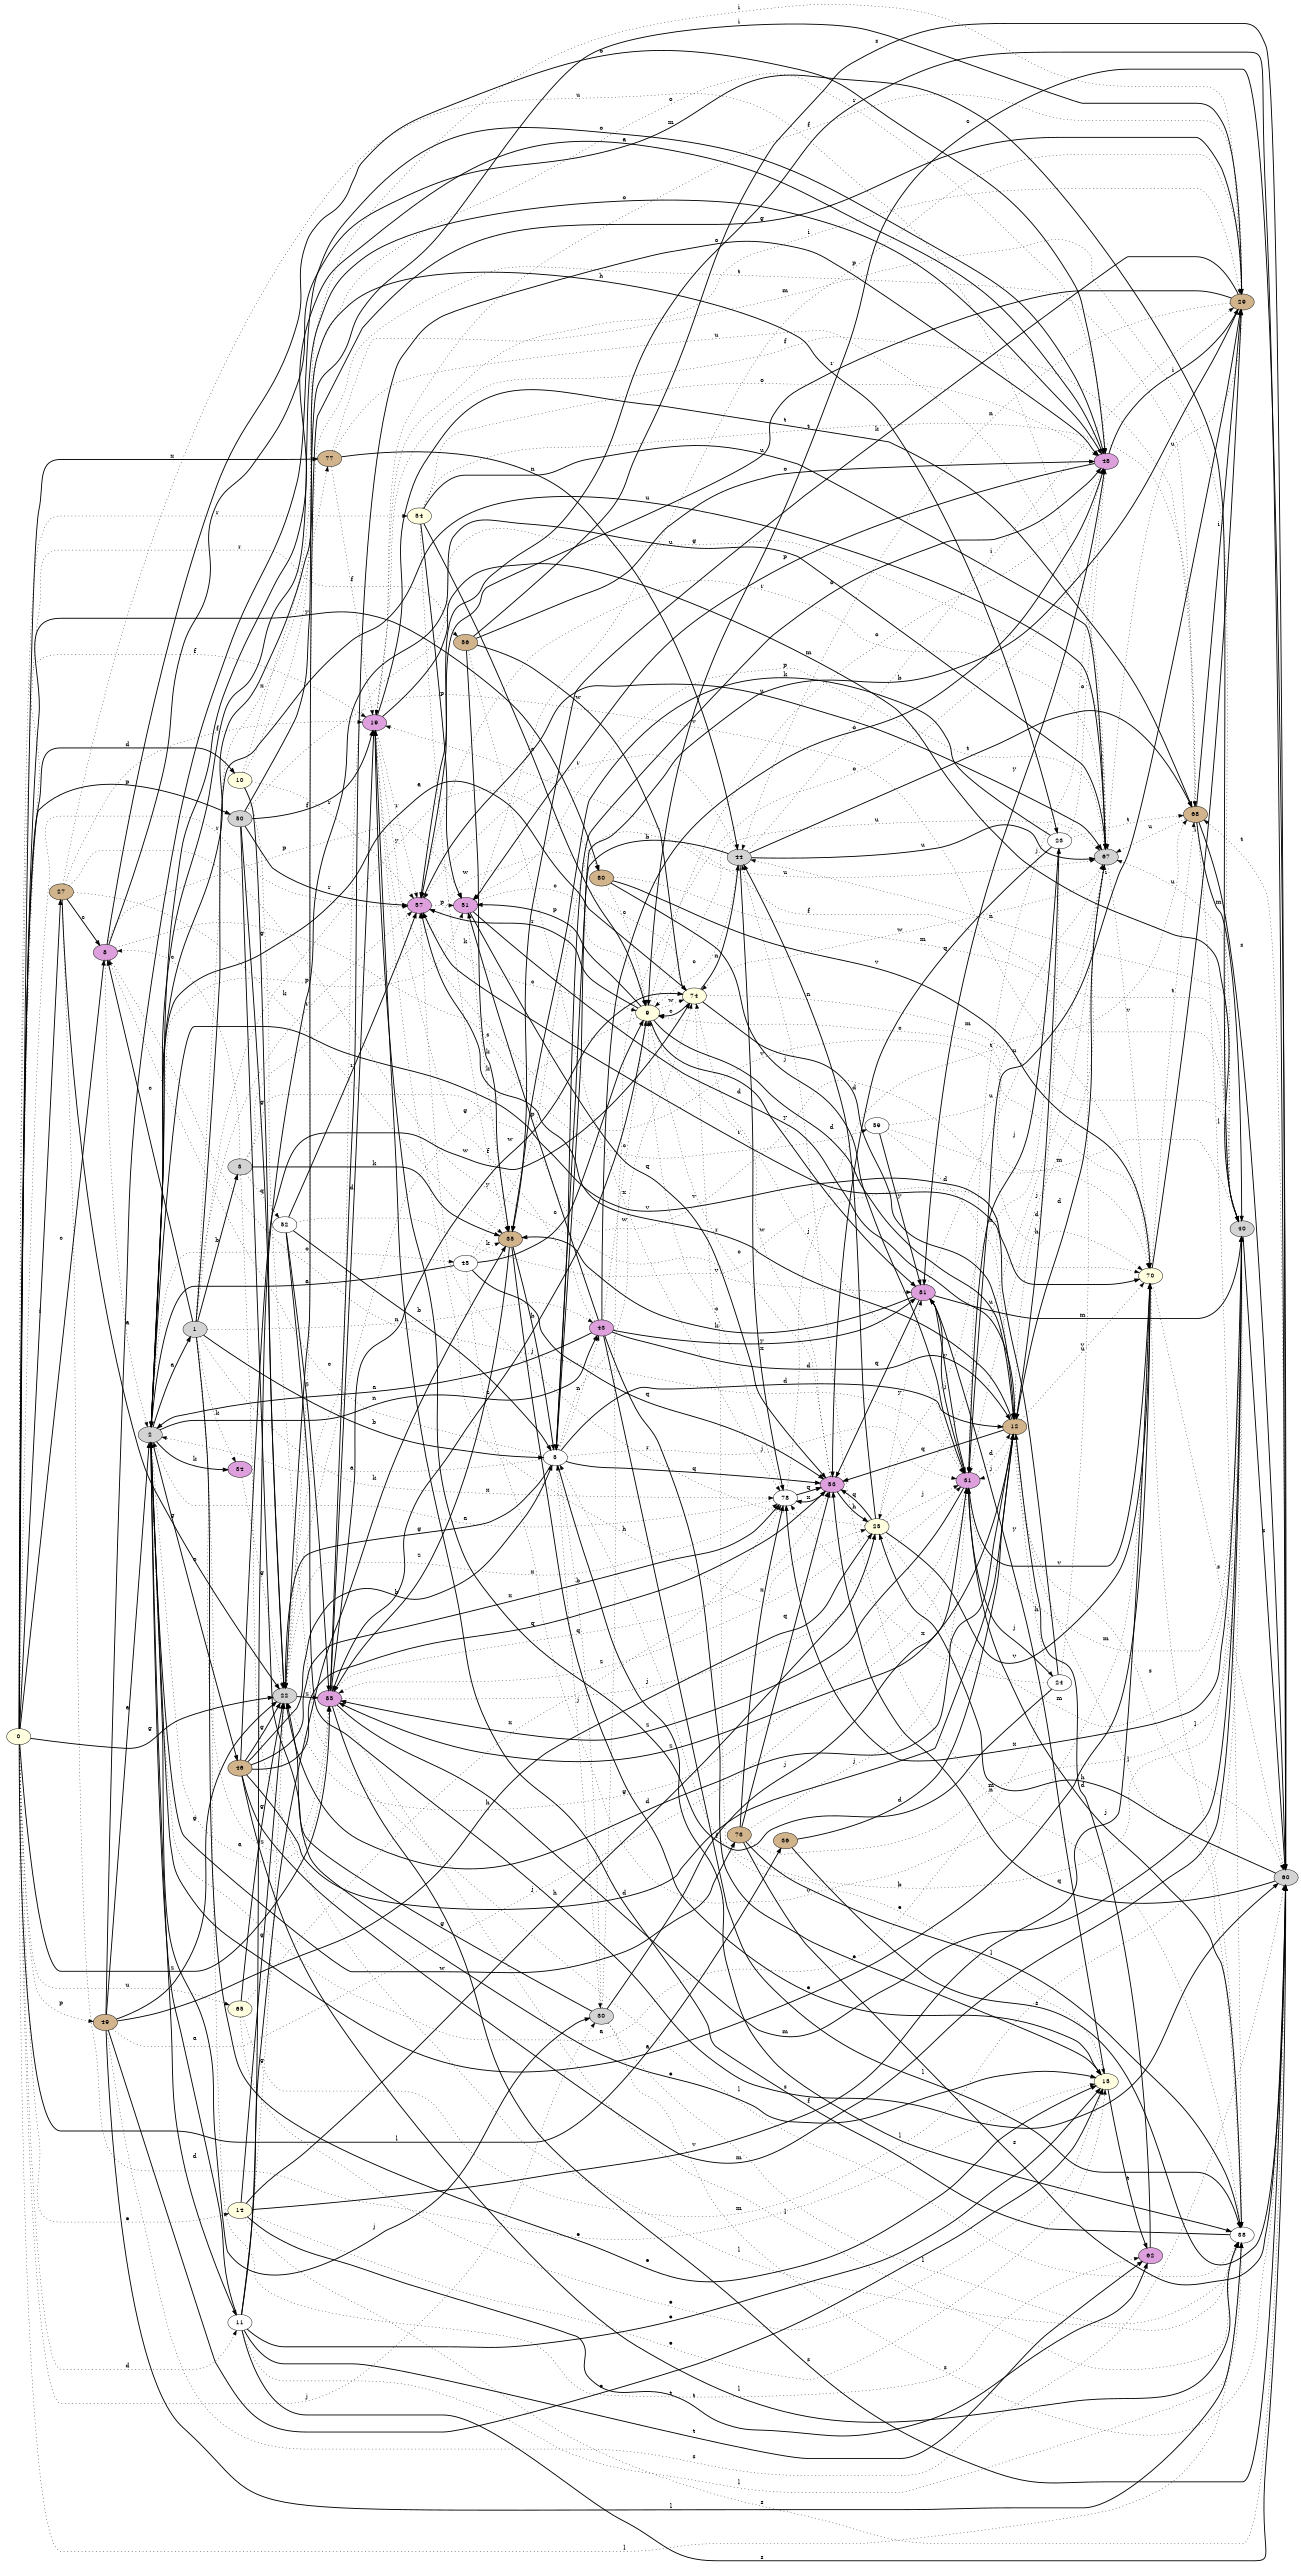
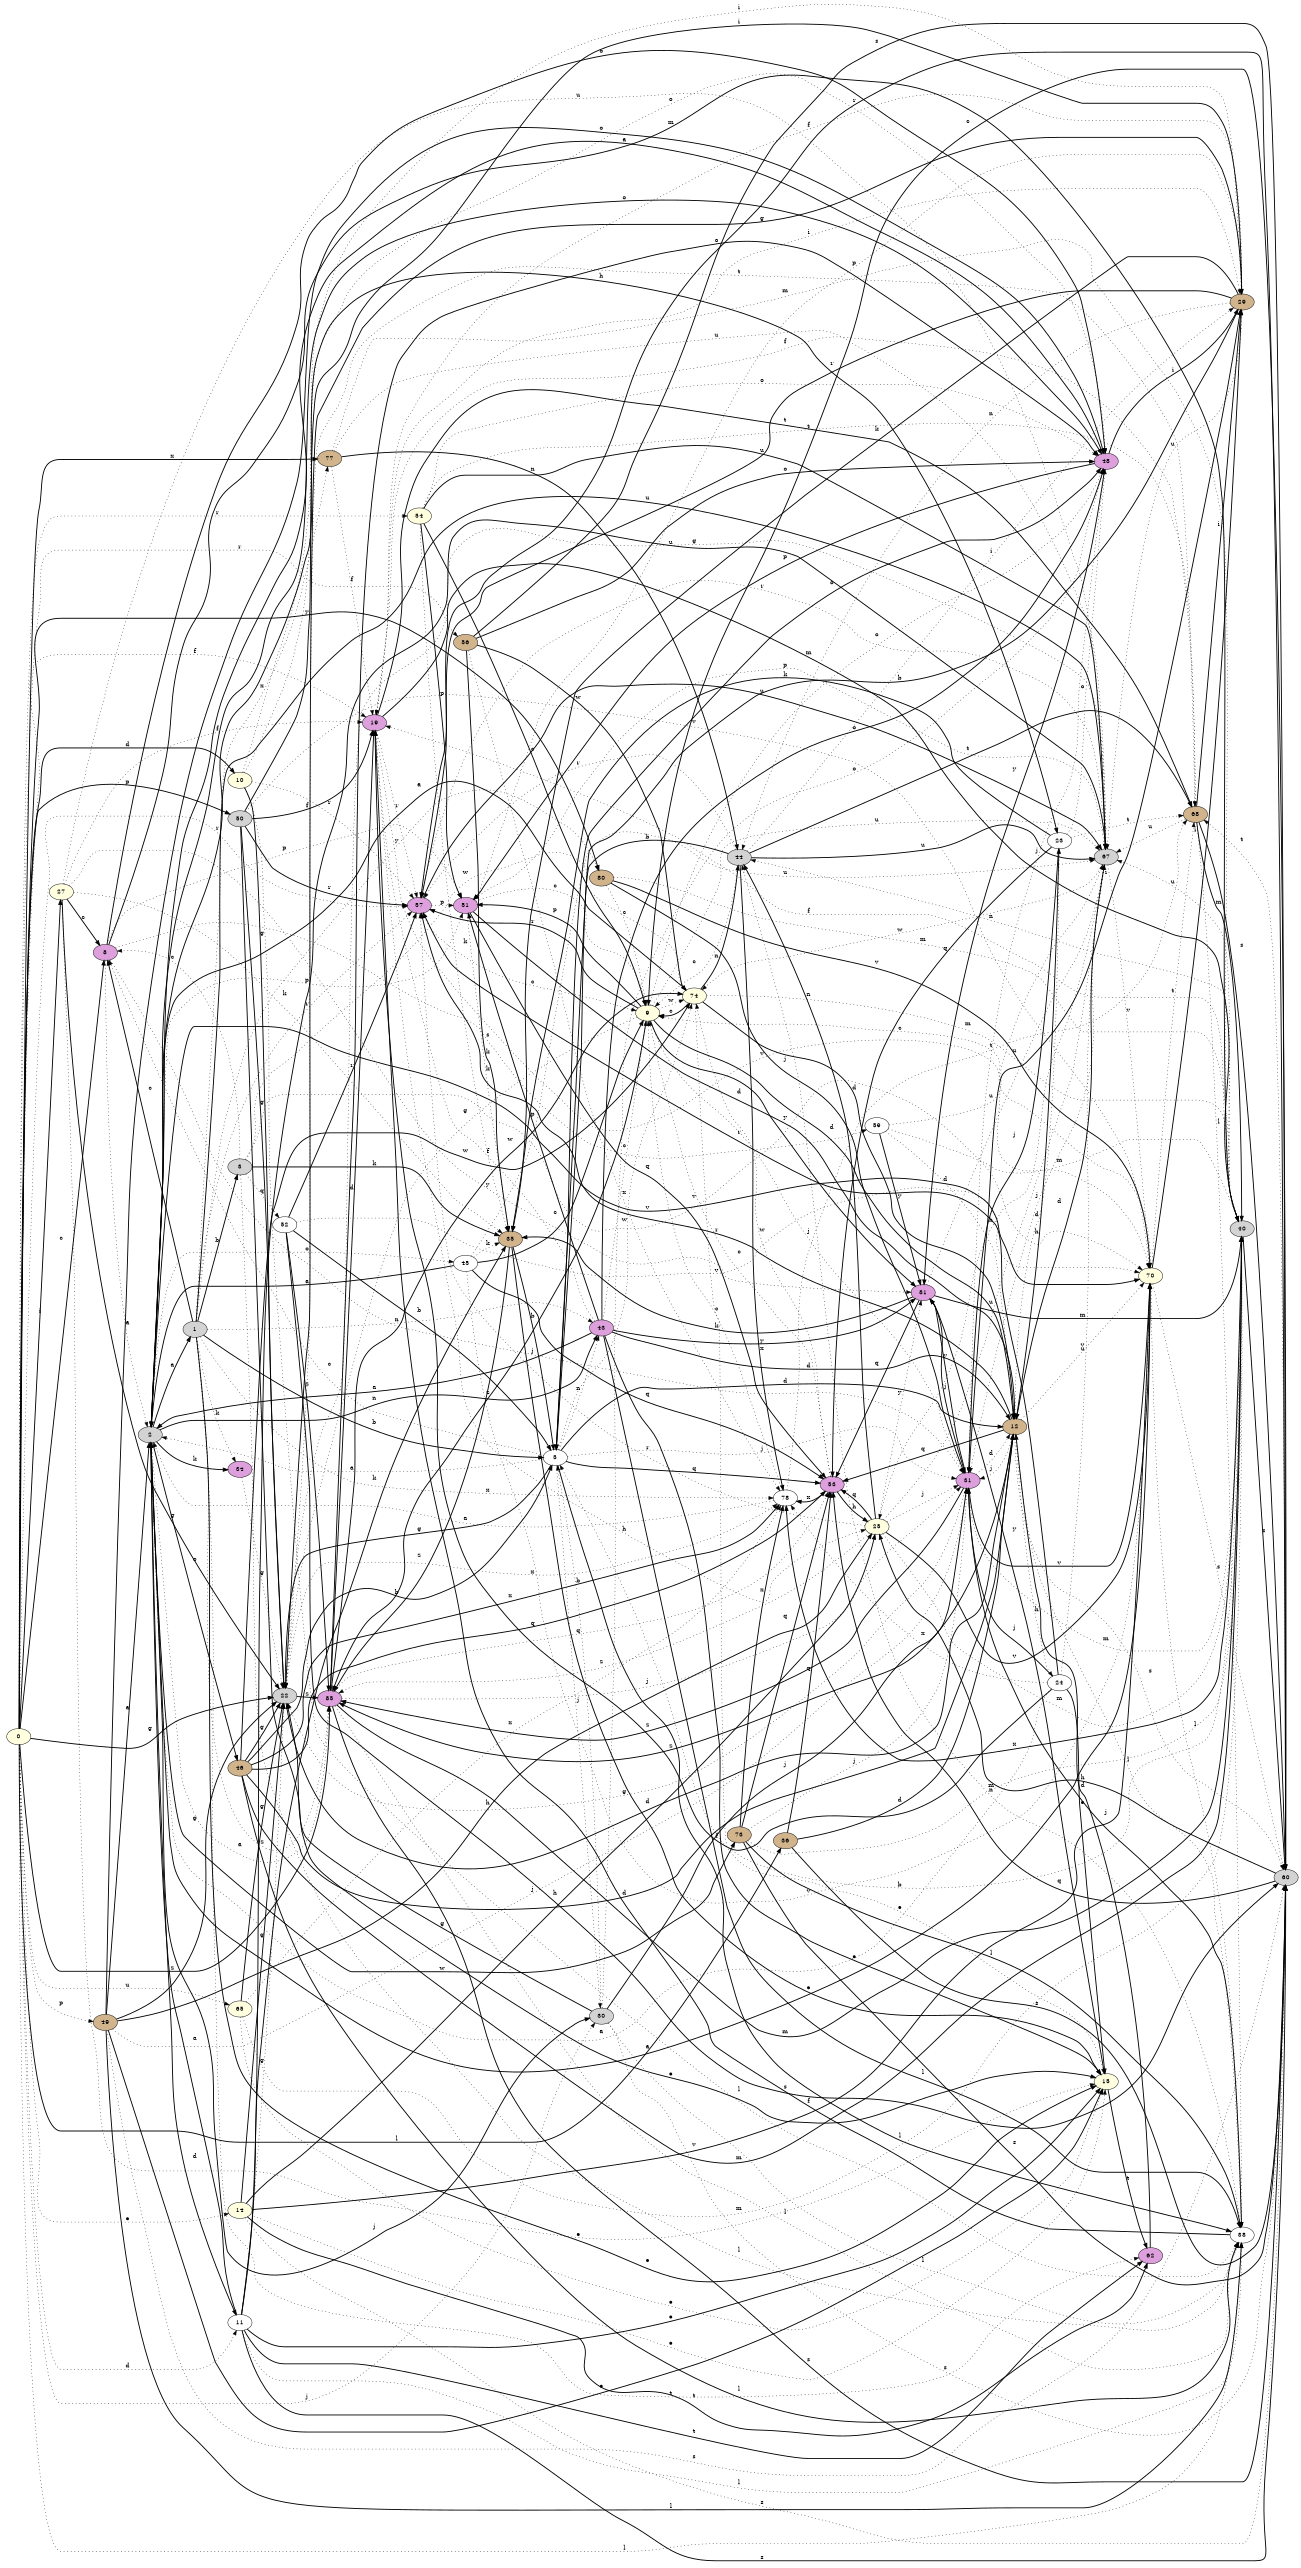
node "27": fillcolor tan -> lightyellow
edge "78" -> "53": now "36" -> "53"
edge "24" -> "15": added, label "e"
